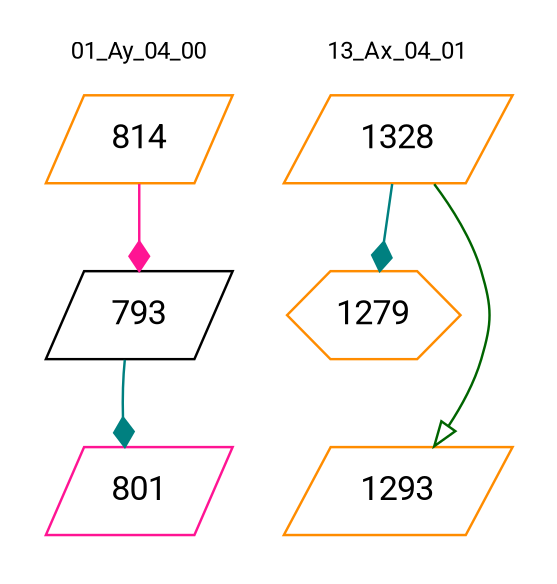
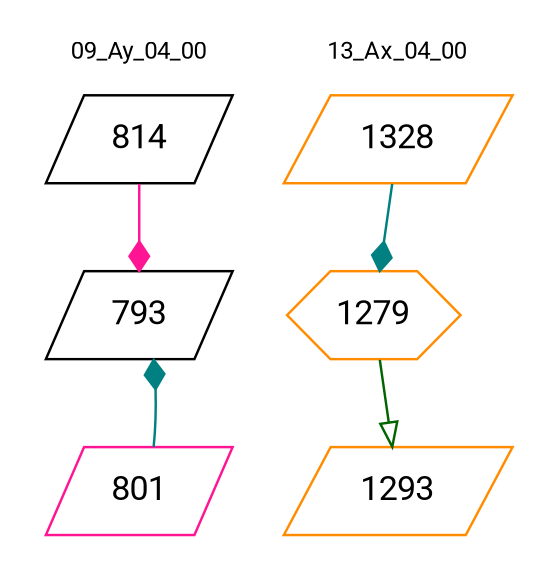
cluster "01_Ay_04_00": label "01_Ay_04_00" -> "09_Ay_04_00"
cluster "13_Ax_04_01": label "13_Ax_04_01" -> "13_Ax_04_00"
node "814": color darkorange -> black
edge "1328" -> "1293": now "1279" -> "1293"
edge "793" -> "801": reversed
